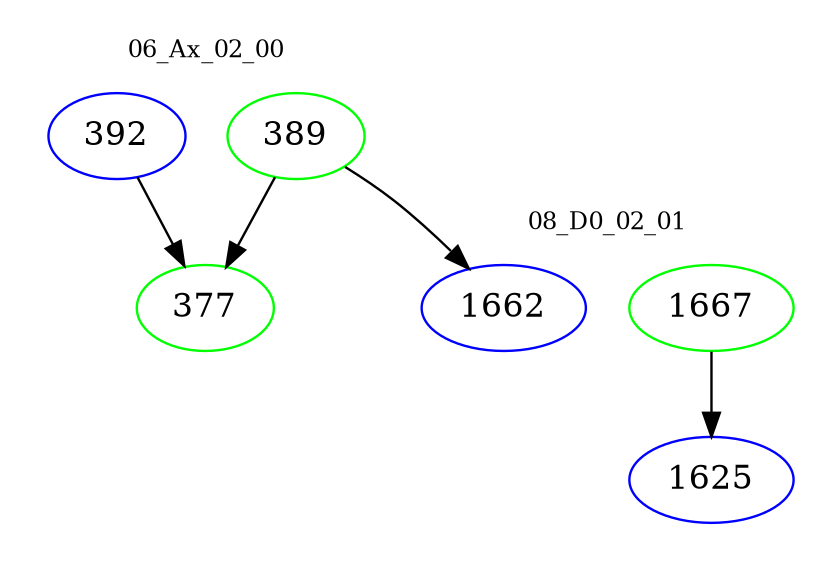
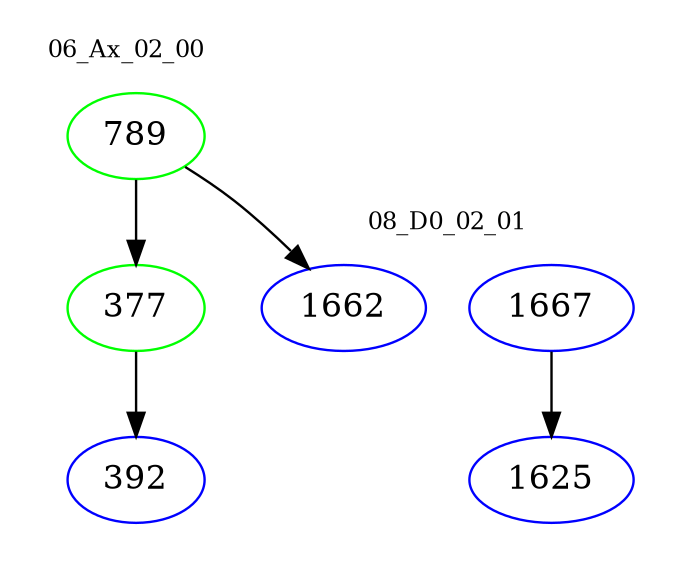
node "389": label "389" -> "789"
edge "392" -> "377": reversed
node "1667": color green -> blue
